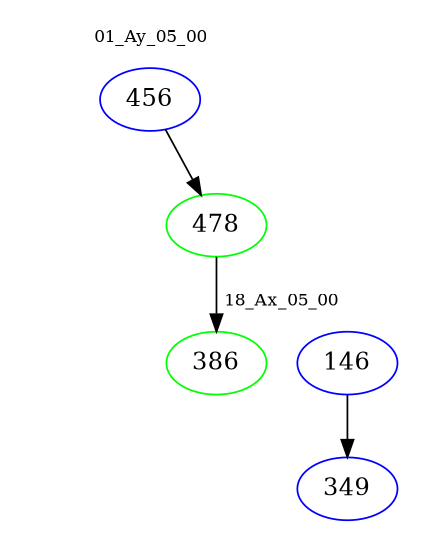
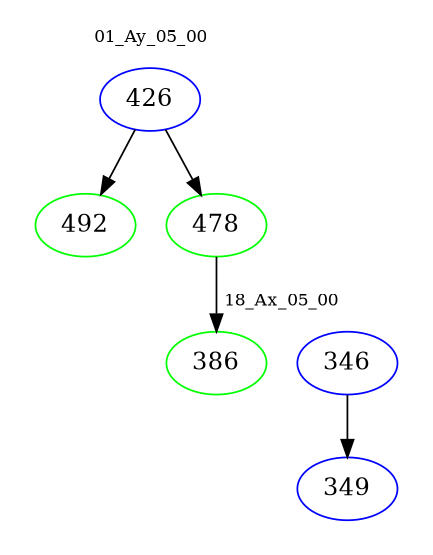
node "456": label "456" -> "426"
node "492": added
node "146": label "146" -> "346"
